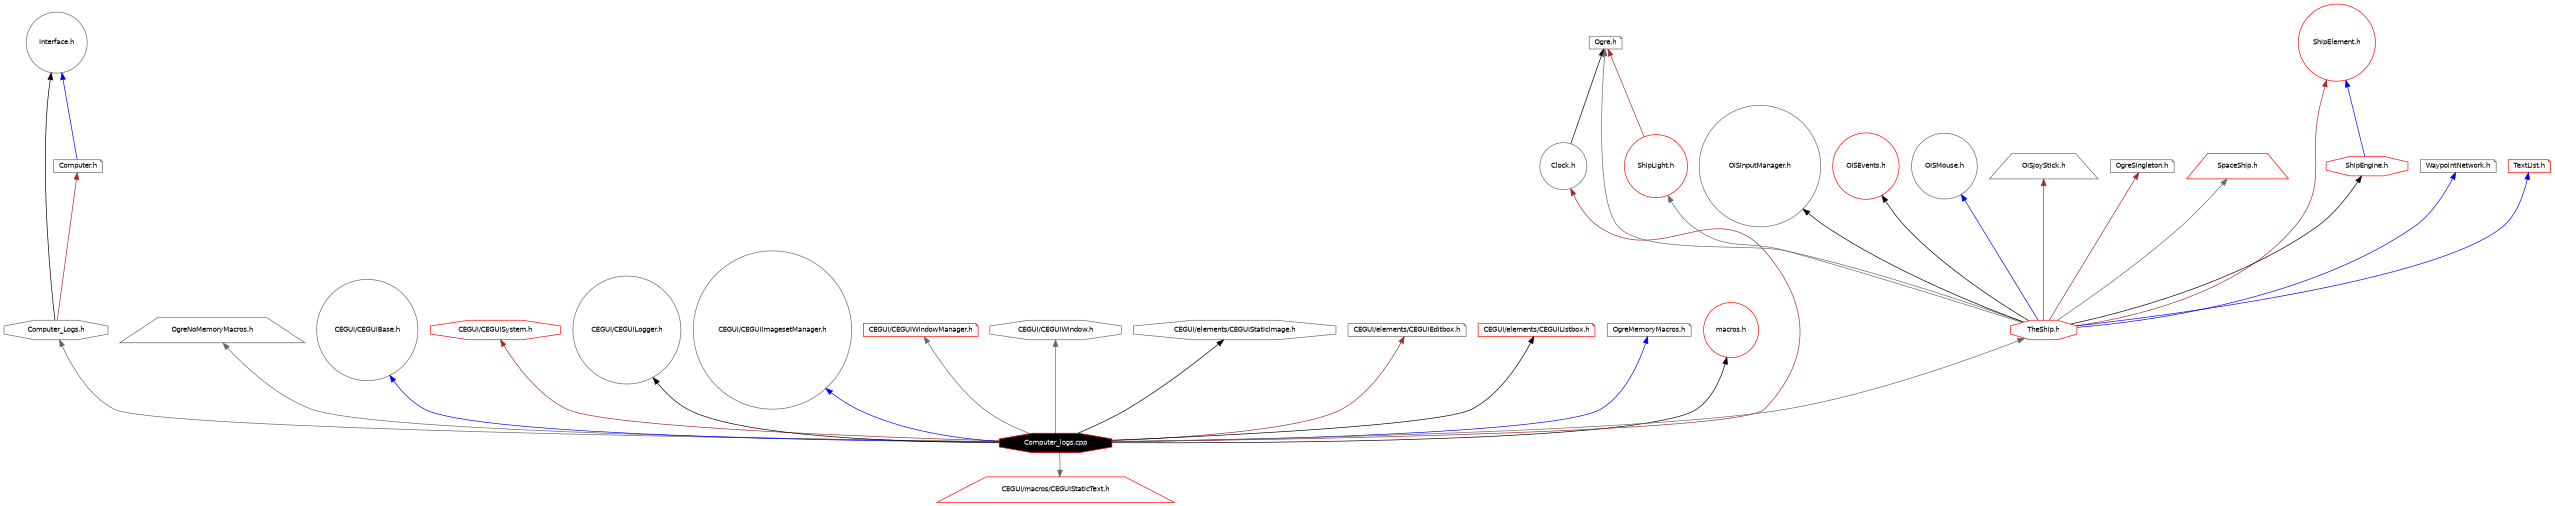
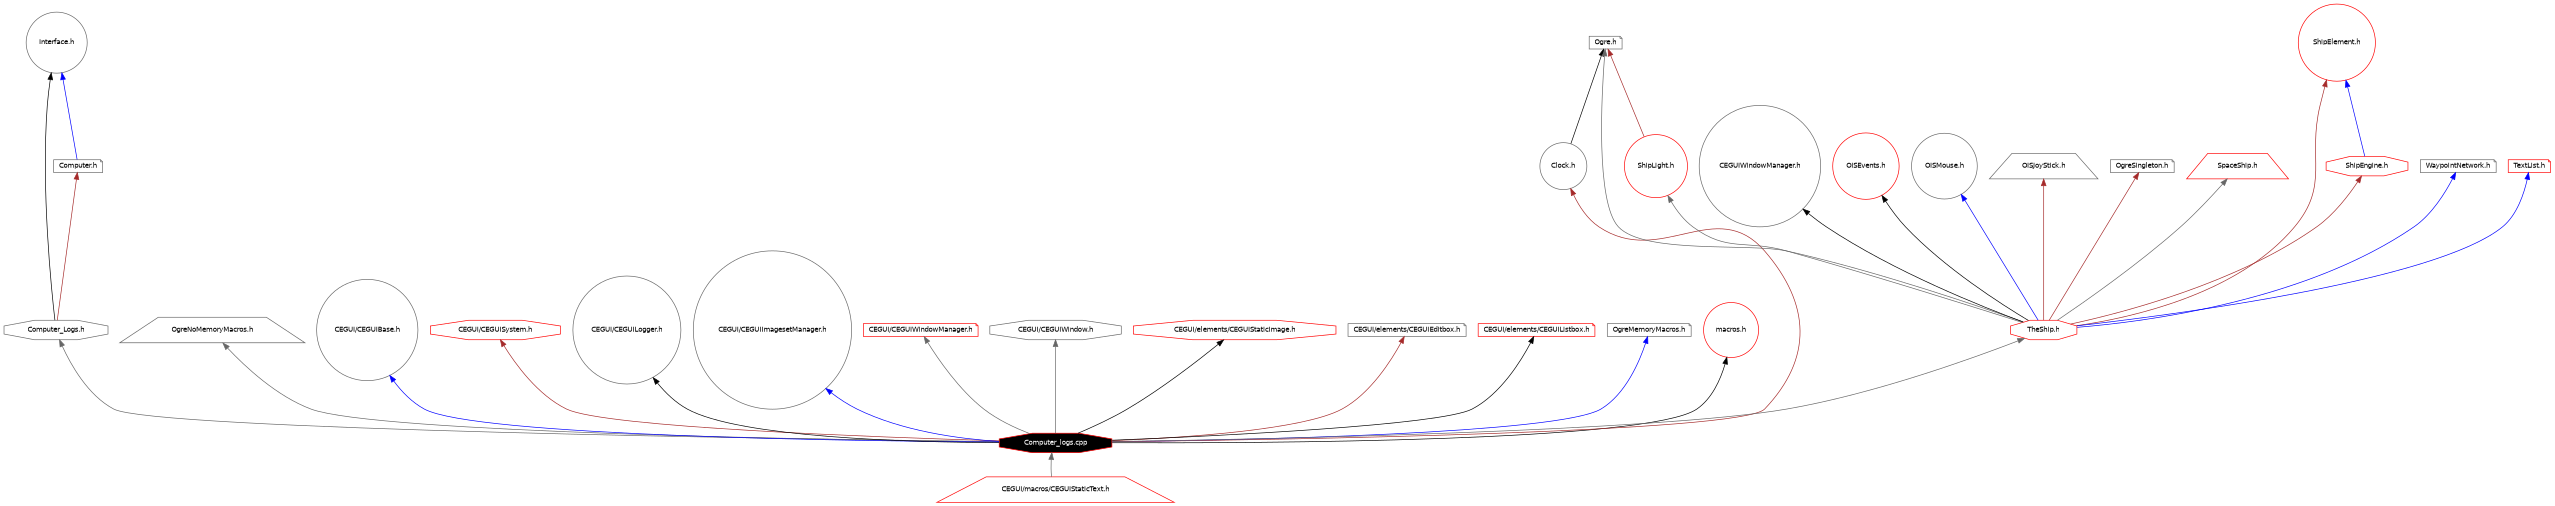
node "OISInputManager.h": label "OISInputManager.h" -> "CEGUIWindowManager.h"
edge "TheShip.h" -> "ShipEngine.h": color black -> brown
node "CEGUI/elements/CEGUIStaticImage.h": color gray40 -> red
edge "Computer_logs.cpp" -> "CEGUI/macros/CEGUIStaticText.h": reversed
